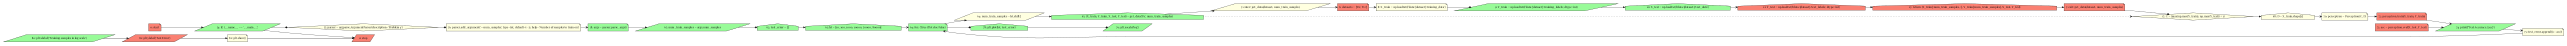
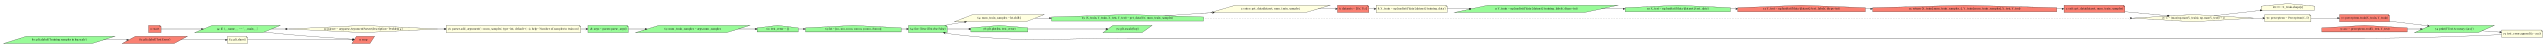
edge "68: D = X_train.shape[1]" -> "70: perceptron = Perceptron(C, D)": now "67: C = (max(np.max(Y_train), np.max(Y_test)) + 1)" -> "70: perceptron = Perceptron(C, D)"
node "73: acc = perceptron.eval(X_test, Y_test)": shape note -> house
